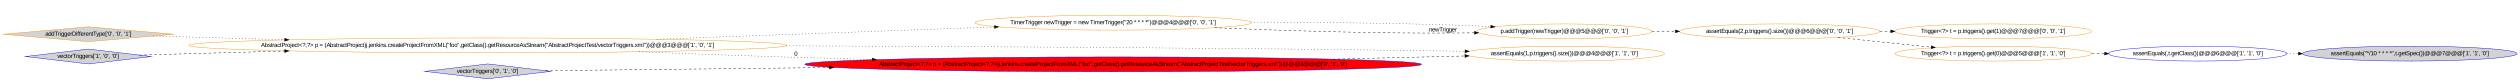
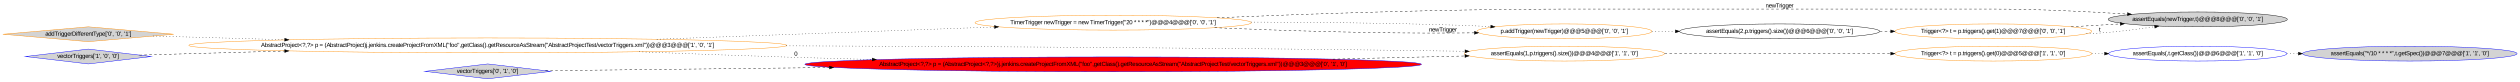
node "assertEquals(newTrigger,t)@@@8@@@['0', '0', '1']": added
edge "p.addTrigger(newTrigger)@@@5@@@['0', '0', '1']" -> "assertEquals(2,p.triggers().size())@@@6@@@['0', '0', '1']": style dashed -> dotted
node "assertEquals(2,p.triggers().size())@@@6@@@['0', '0', '1']": color darkorange -> black
edge "assertEquals(2,p.triggers().size())@@@6@@@['0', '0', '1']" -> "Trigger<?> t = p.triggers().get(0)@@@5@@@['1', '1', '0']": now "assertEquals(1,p.triggers().size())@@@4@@@['1', '1', '0']" -> "Trigger<?> t = p.triggers().get(0)@@@5@@@['1', '1', '0']"
edge "Trigger<?> t = p.triggers().get(0)@@@5@@@['1', '1', '0']" -> "assertEquals(,t.getClass())@@@6@@@['1', '1', '0']": style dashed -> dotted
